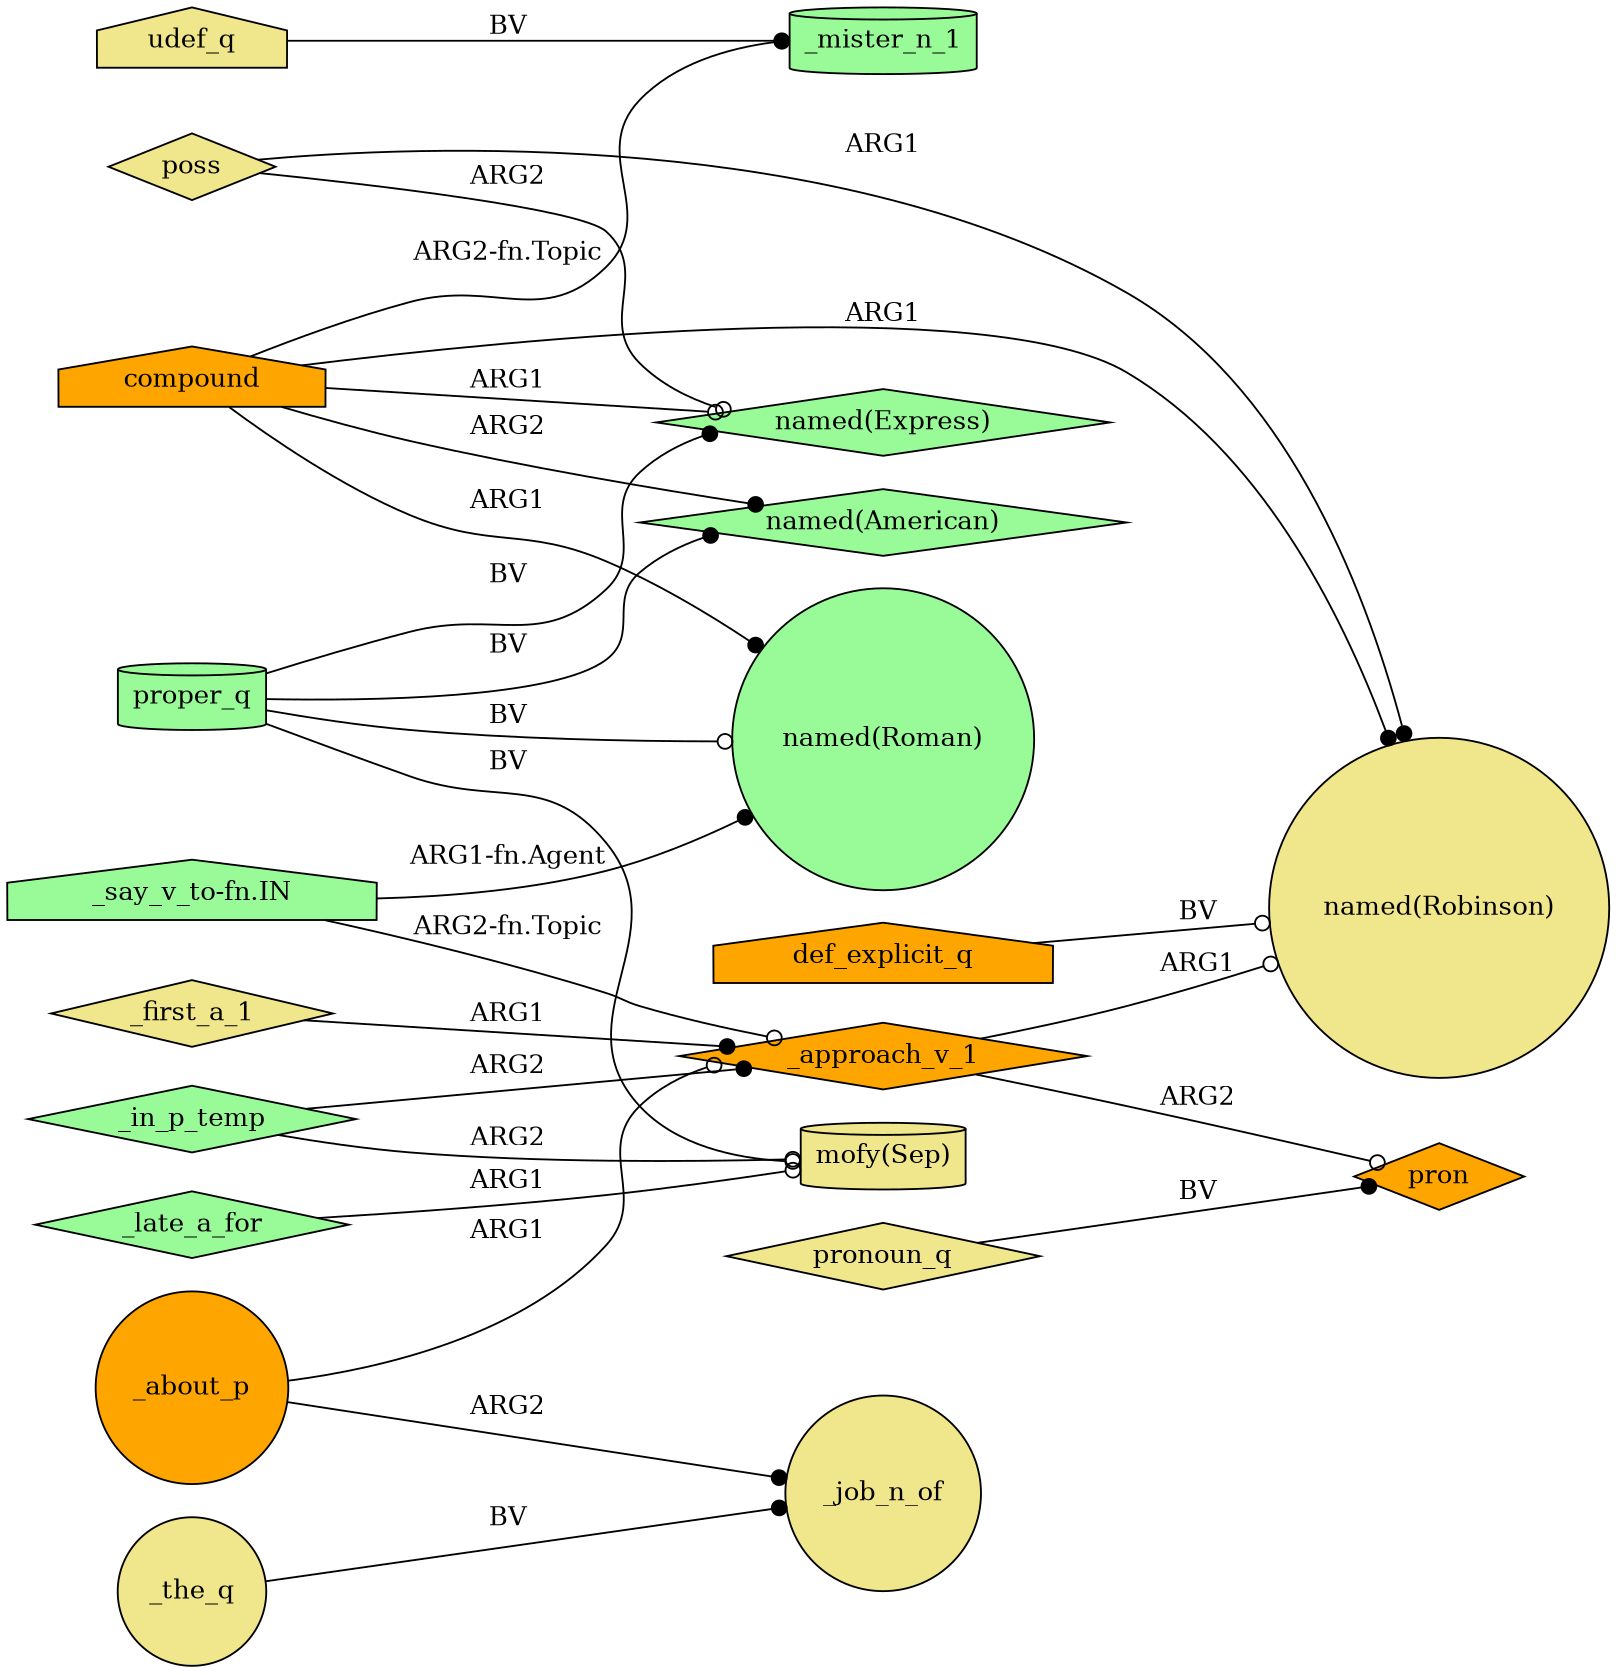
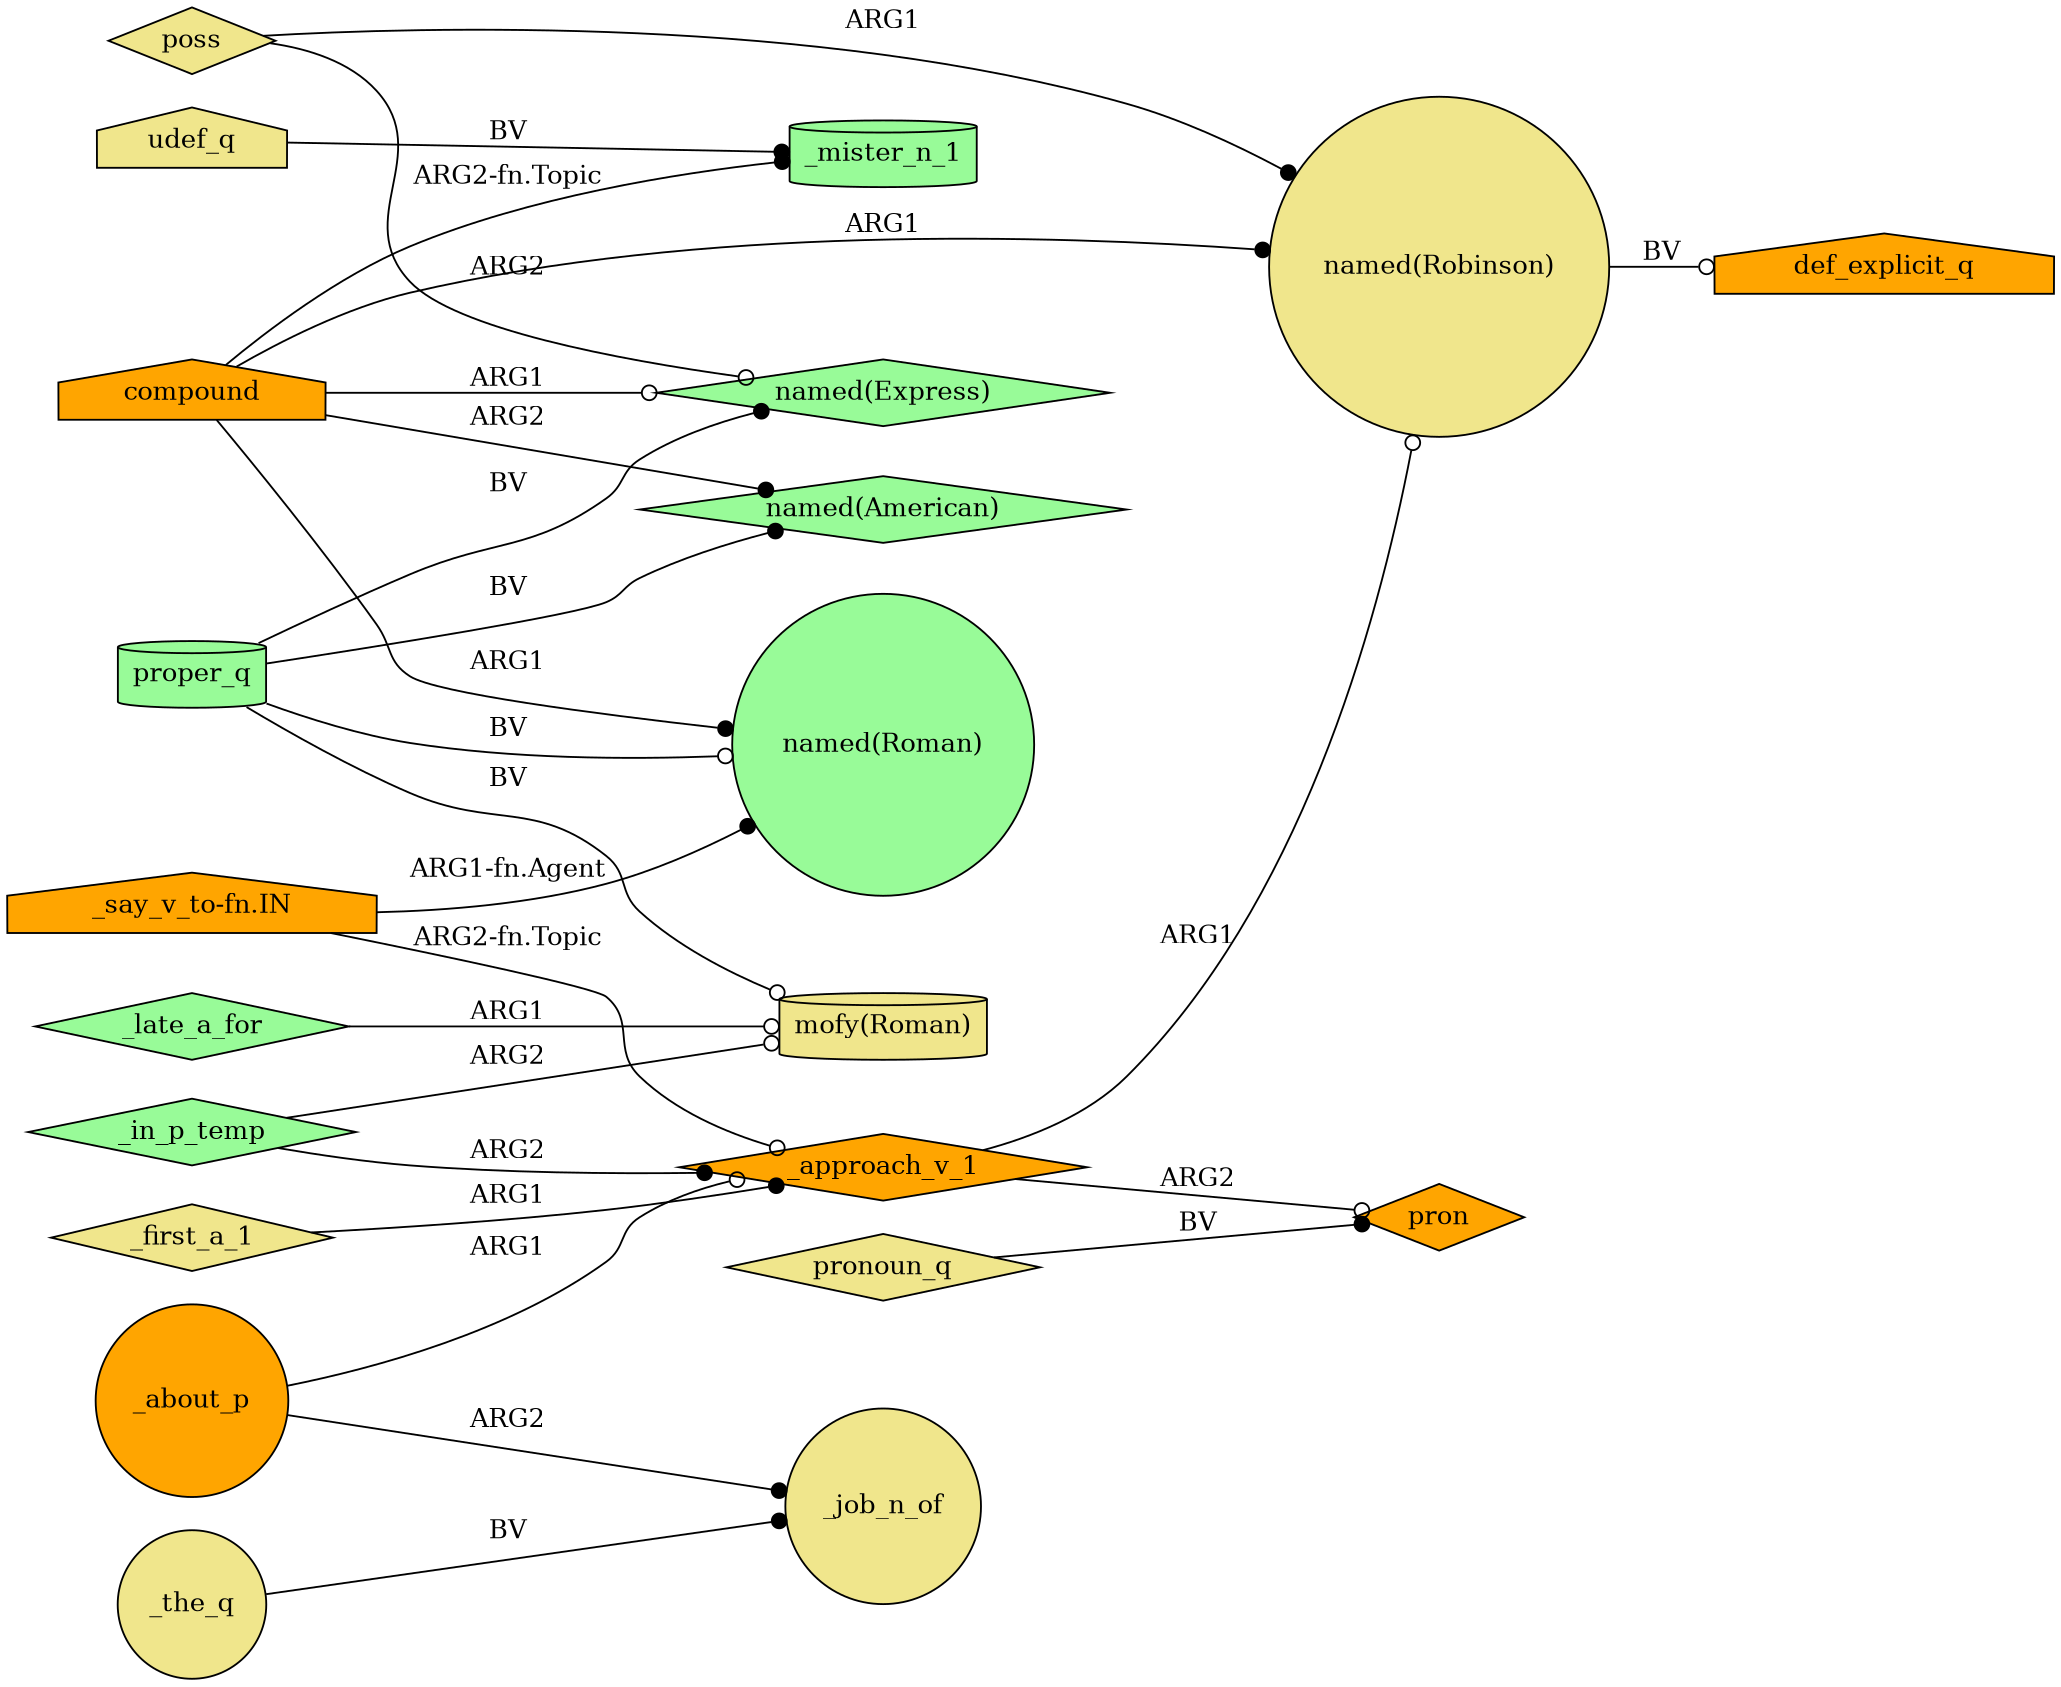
node "_say_v_to-fn.IN": fillcolor palegreen -> orange
edge "def_explicit_q" -> "named(Robinson)": reversed
node "mofy(Sep)": label "mofy(Sep)" -> "mofy(Roman)"
